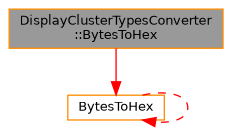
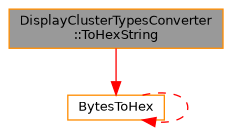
node "DisplayClusterTypesConverter ::BytesToHex": label "DisplayClusterTypesConverter ::BytesToHex" -> "DisplayClusterTypesConverter ::ToHexString"
